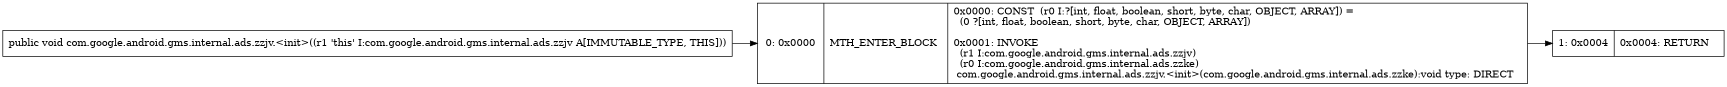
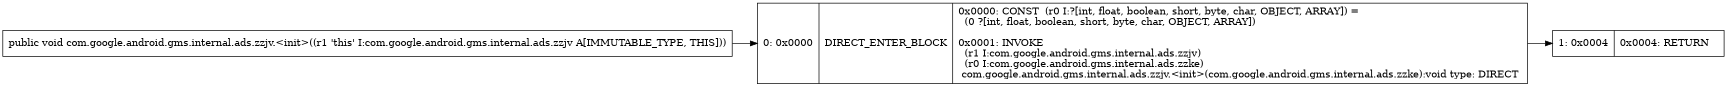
node "0: 0x0000": text "MTH_ENTER_BLOCK" -> "DIRECT_ENTER_BLOCK"
